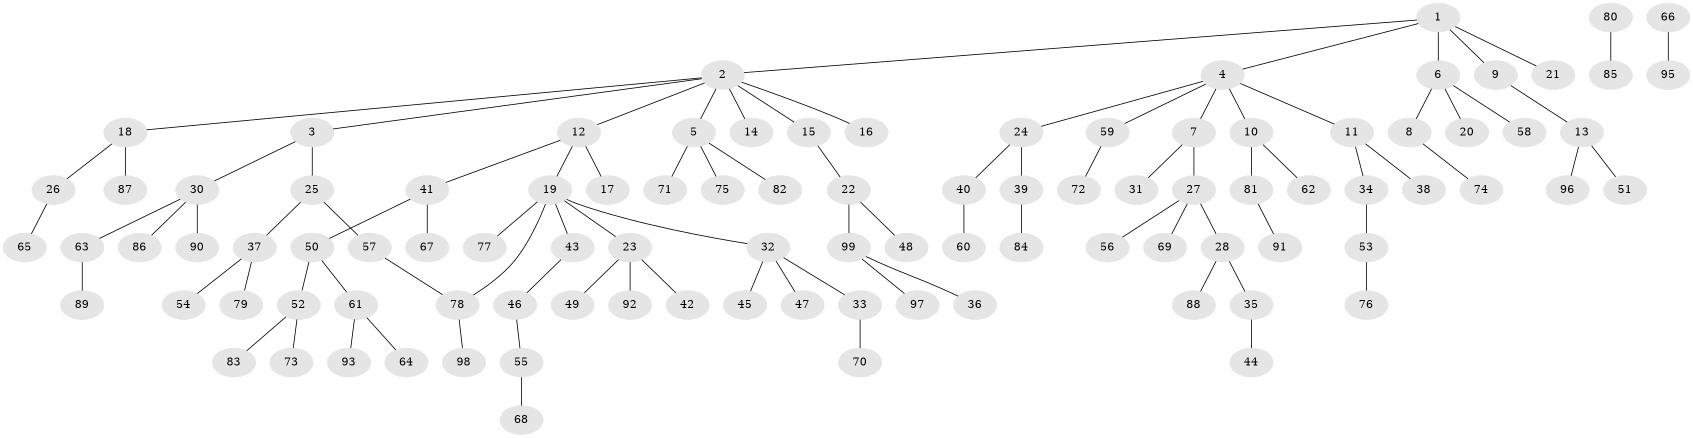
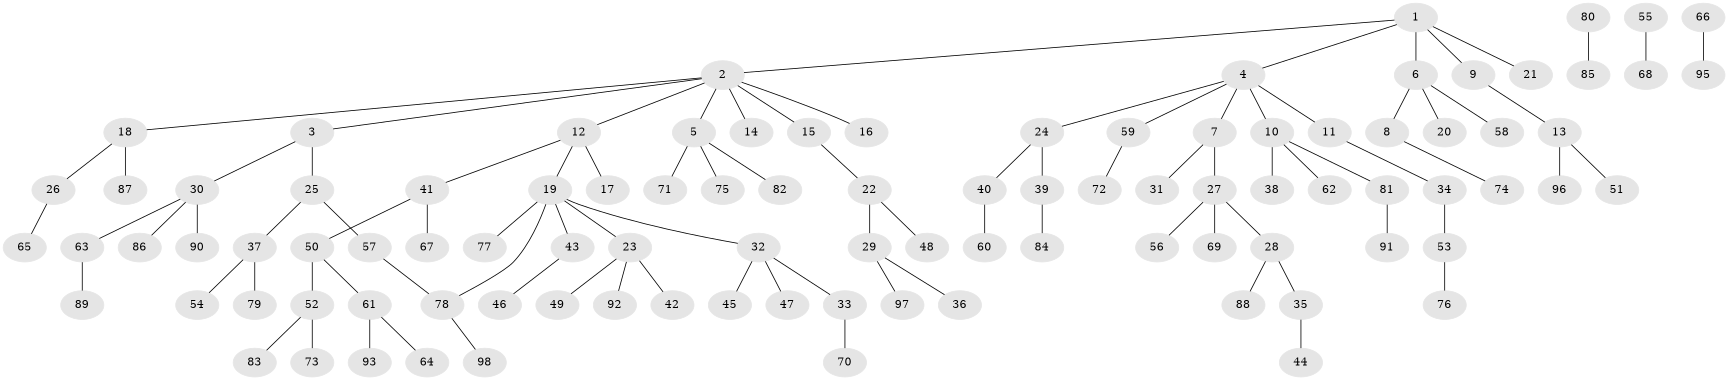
edge "11" -- "38": now "10" -- "38"
node "99": label "99" -> "29"
edge "46" -- "55": removed
